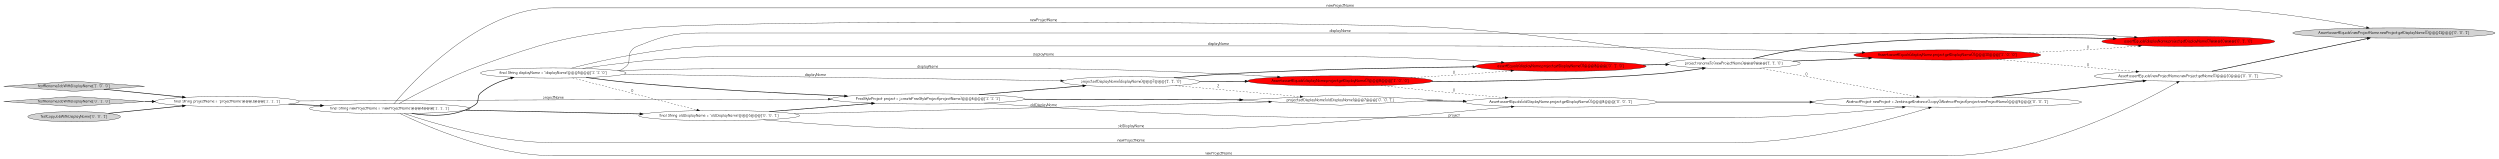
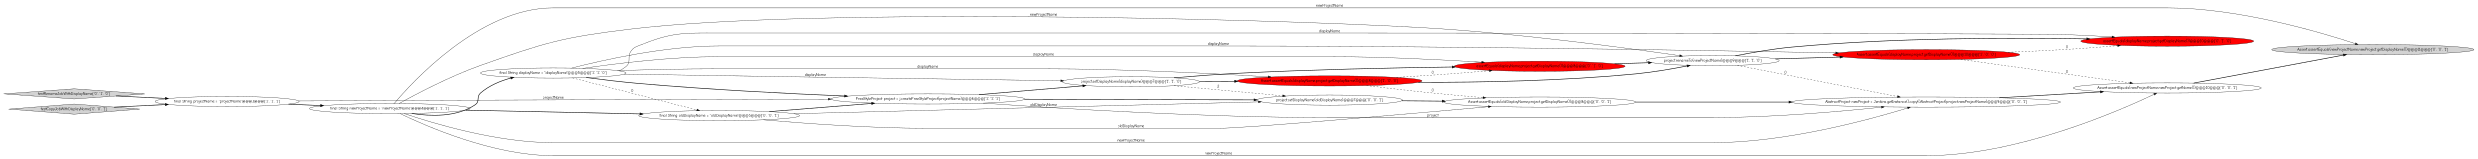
node "testRenameJobWithDisplayName['1', '0', '0']": removed
node "project.setDisplayName(oldDisplayName)@@@7@@@['0', '0', '1']": shape diamond -> ellipse
node "testCopyJobWithDisplayName['0', '0', '1']": shape ellipse -> diamond
